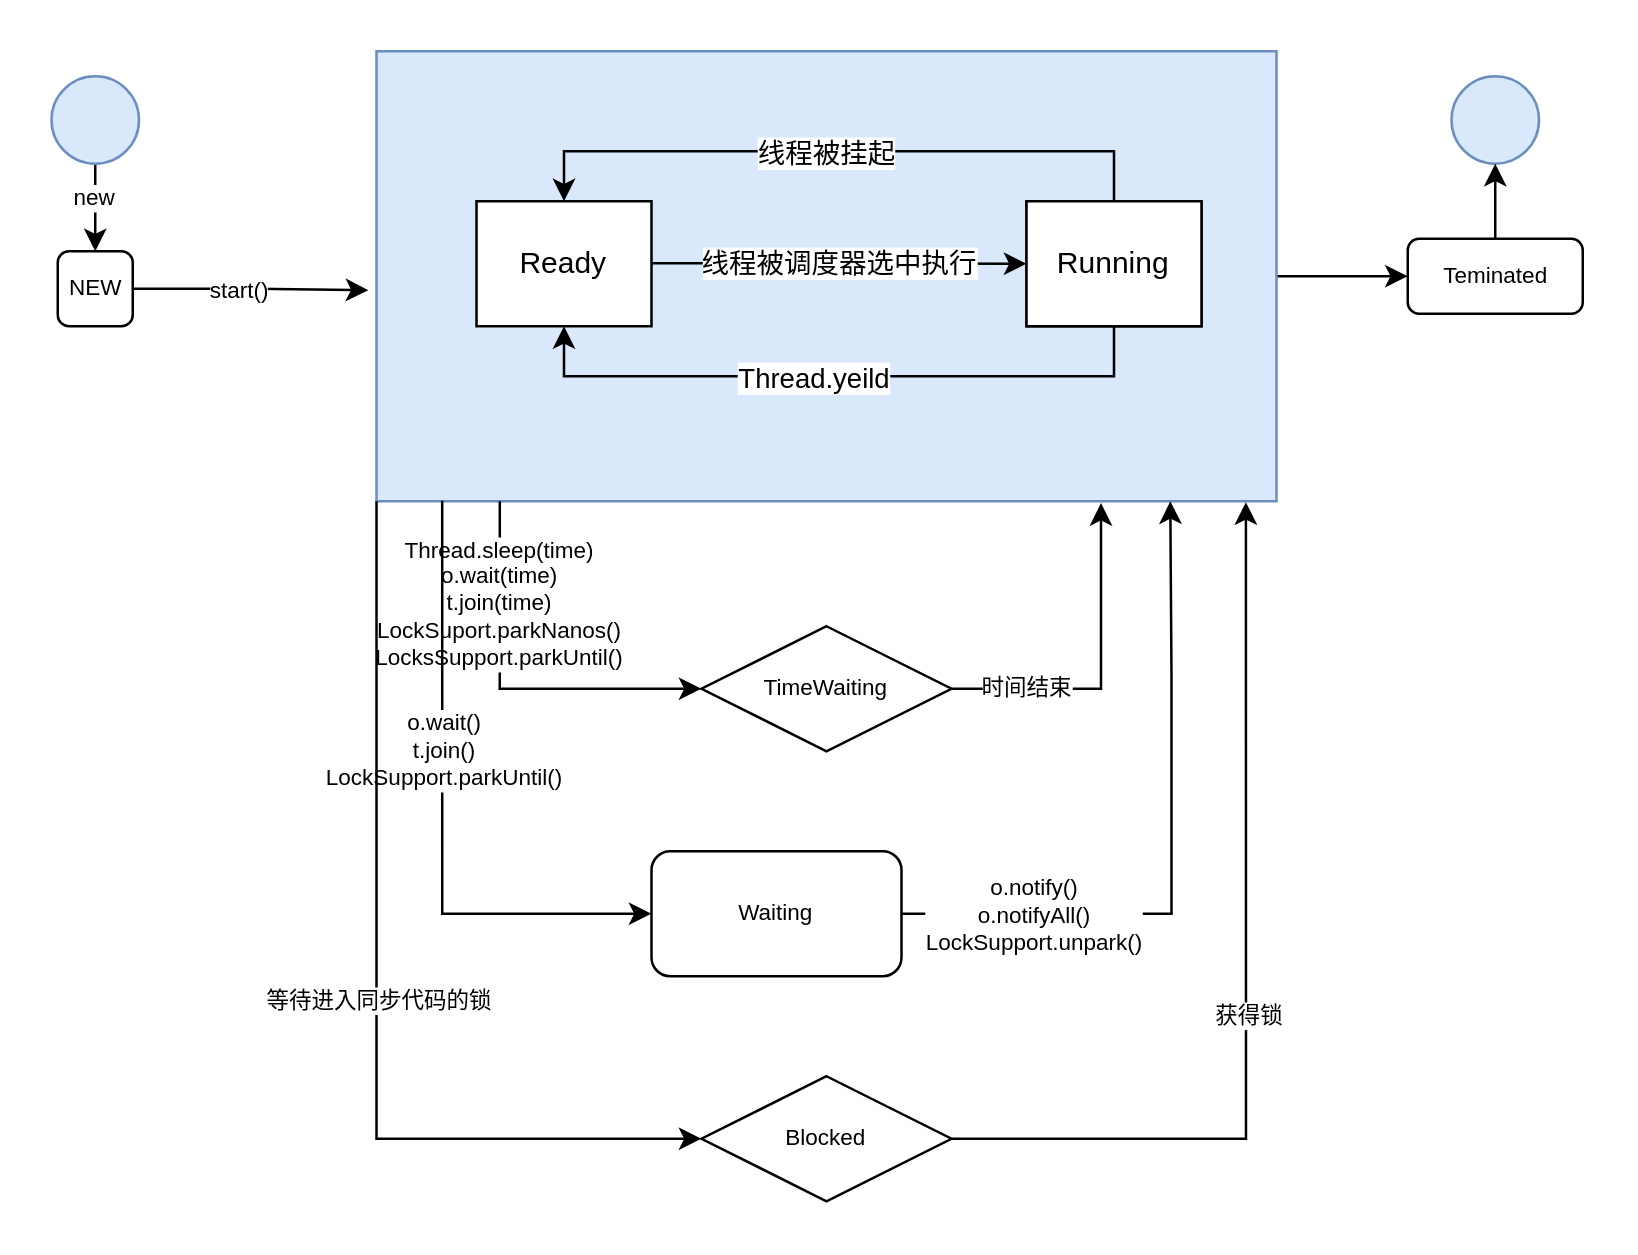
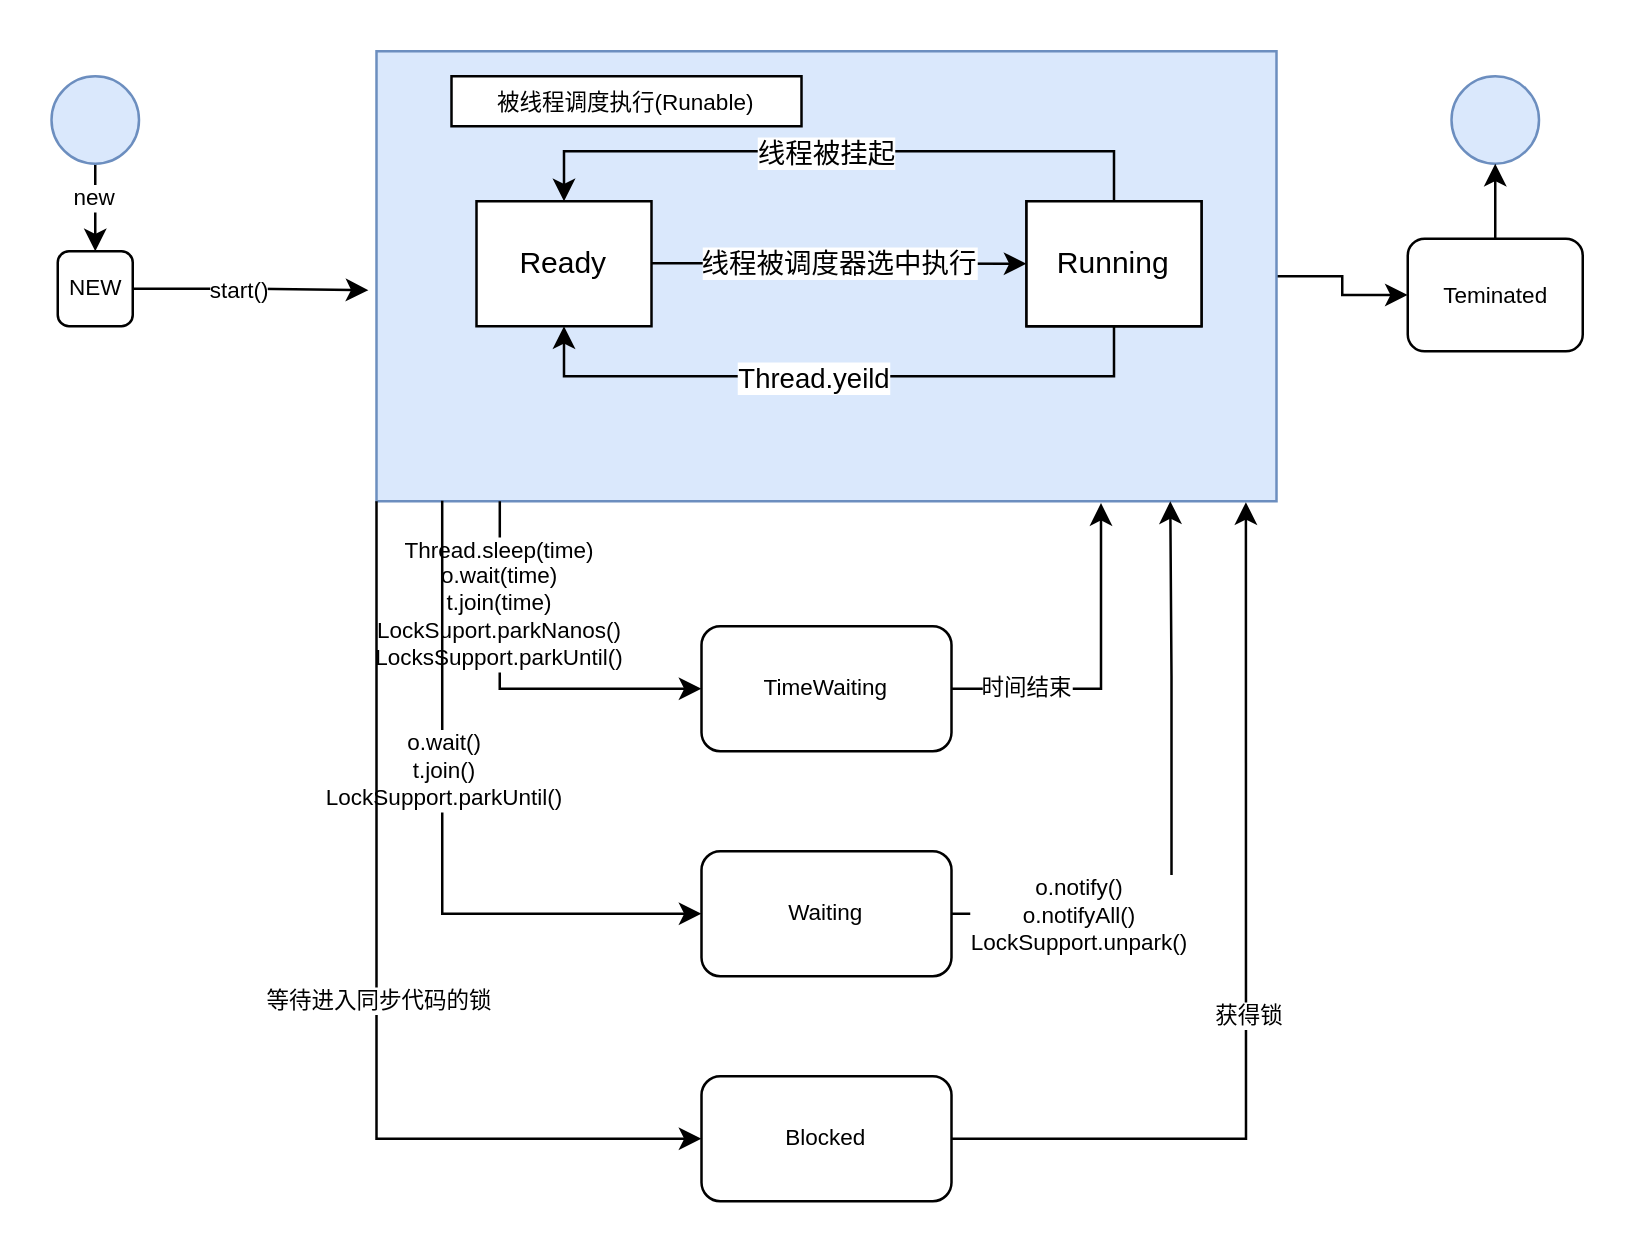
node "被线程调度执行(Runable)": added
node "Teminated": size 175x75 -> 175x113
node "TimeWaiting": shape diamond -> rounded rectangle
node "Waiting": moved (776, 914) -> (826, 914)
node "Blocked": shape diamond -> rounded rectangle
